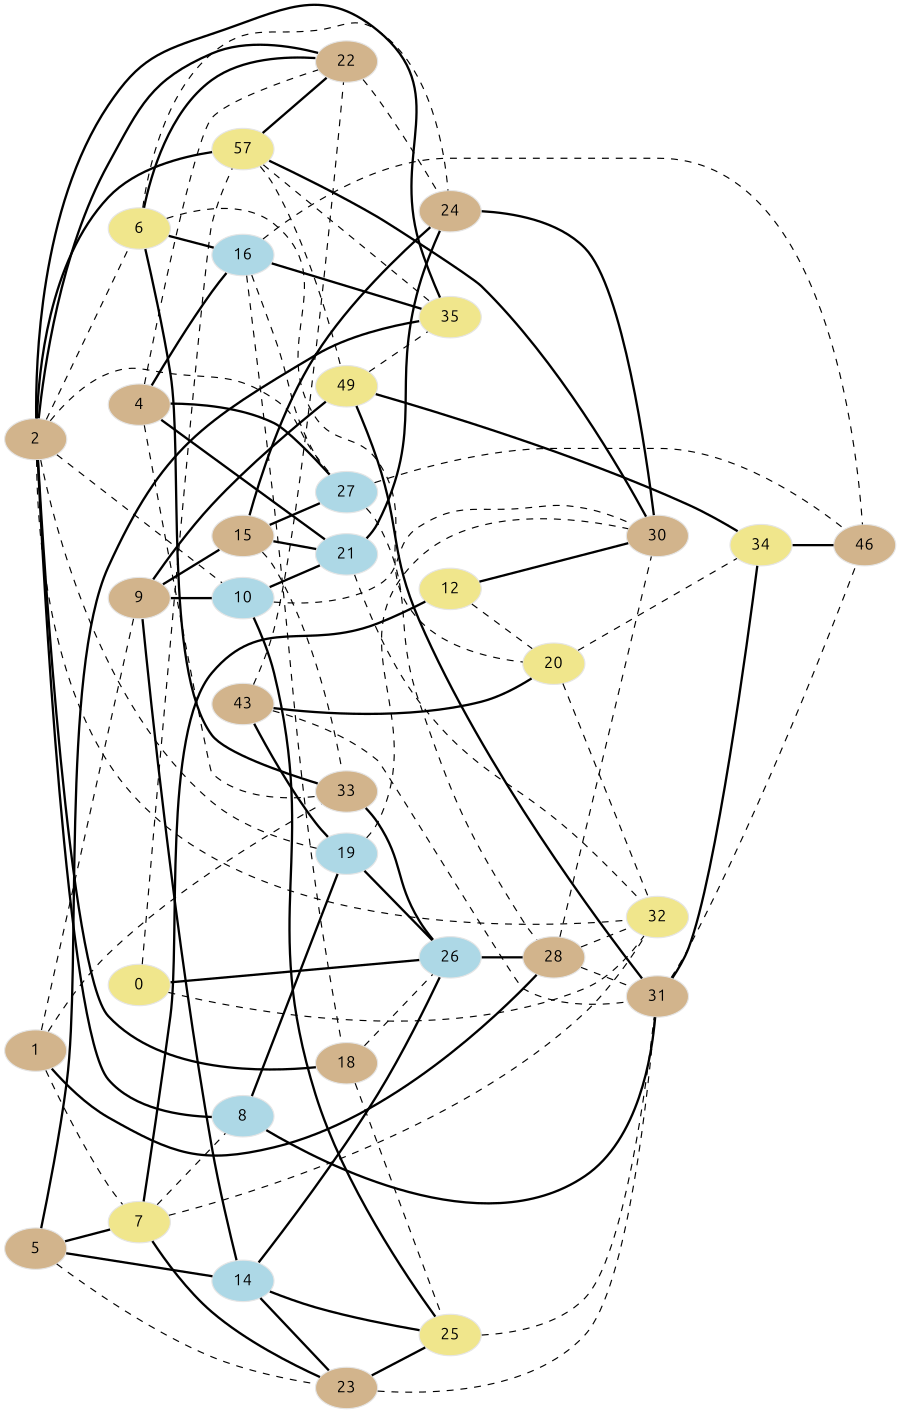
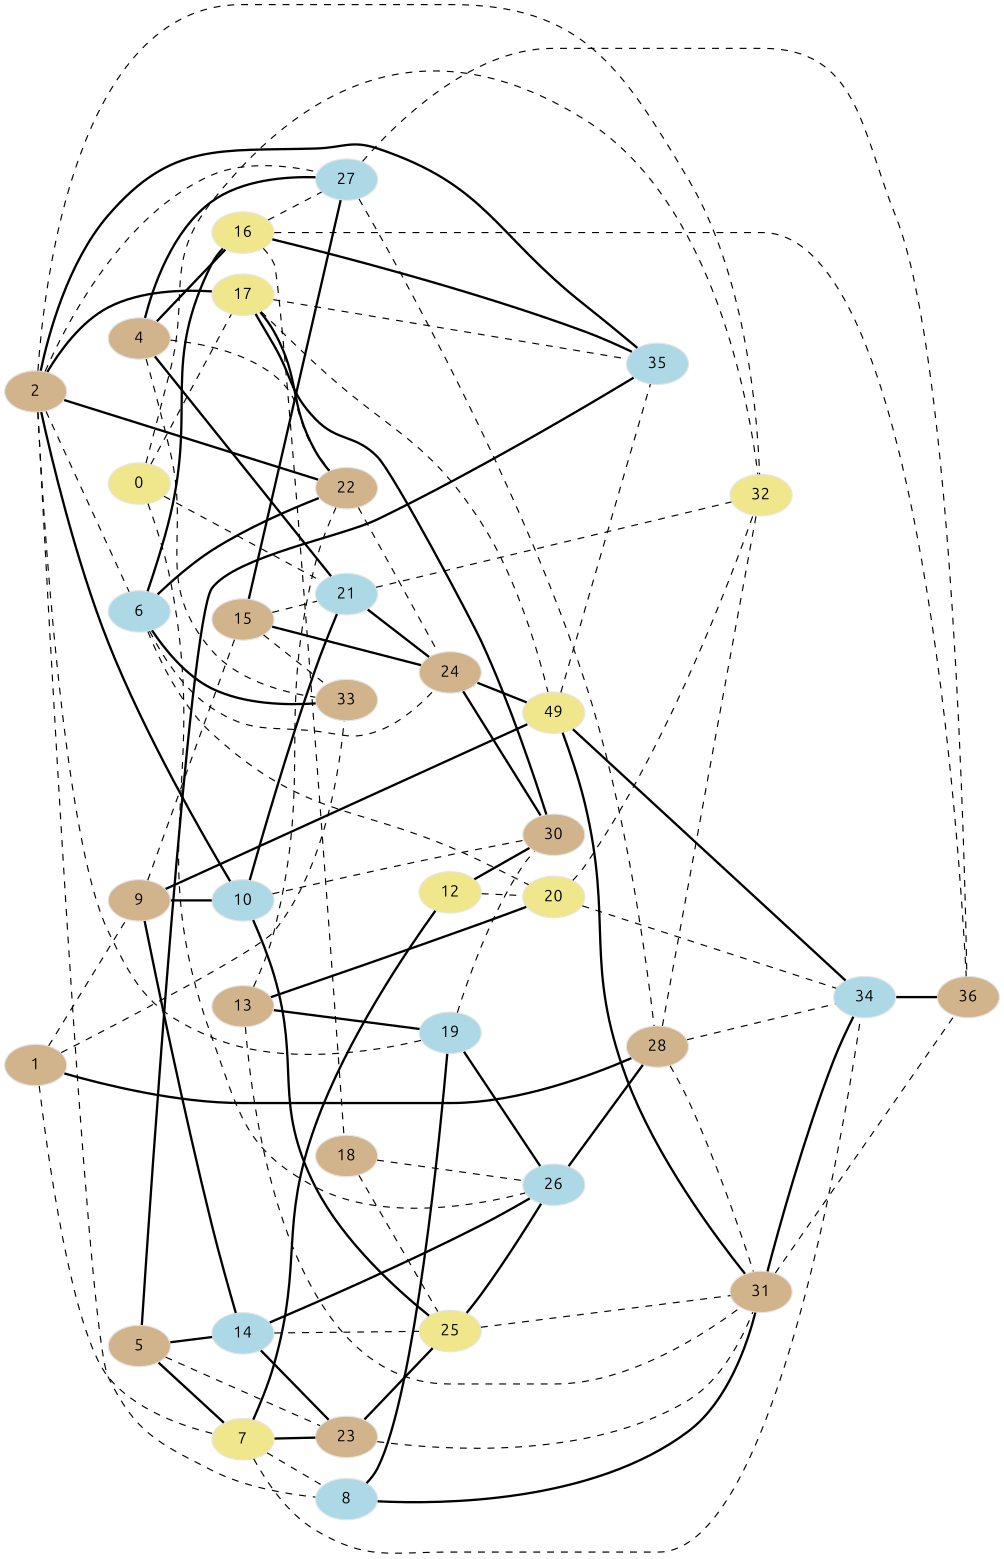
node "57": label "57" -> "17"
node "6": fillcolor khaki -> lightblue
node "16": fillcolor lightblue -> khaki
node "35": fillcolor khaki -> lightblue
edge "2" -- "10": style dashed -> bold
edge "0" -- "21": added
node "34": fillcolor khaki -> lightblue
node "46": label "46" -> "36"
edge "15" -- "21": style bold -> dashed
edge "15" -- "9": style bold -> dashed
edge "24" -- "49": added
node "43": label "43" -> "13"
edge "30" -- "28": now "34" -- "28"
edge "33" -- "26": now "25" -- "26"
edge "2" -- "18": removed
edge "26" -- "0": style bold -> dashed
edge "2" -- "8": style bold -> dashed
edge "32" -- "7": now "34" -- "7"
edge "14" -- "25": style bold -> dashed
